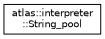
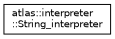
node "atlas::interpreter ::String_pool": label "atlas::interpreter ::String_pool" -> "atlas::interpreter ::String_interpreter"
